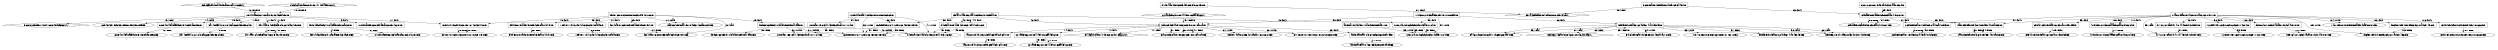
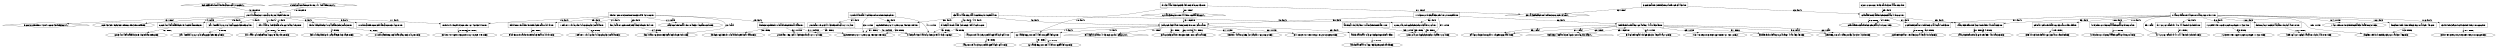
edge "'d1d37aa04e3d623f345b8839460c1f38_P'" -> "'c21abf35622008e4449b006cffa45bc2_S'": added, label "80: send"
edge "'d1d37aa04e3d623f345b8839460c1f38_P'" -> "'c21abf35622008e4449b006cffa45bc2_P'": added, label "78: fork"
edge "'281f40af0e3c71e2cac192264f65db90_P'" -> "'fed04df6db5f67b12a3fa9c5d030ac98_P'": added, label "3: fork"
